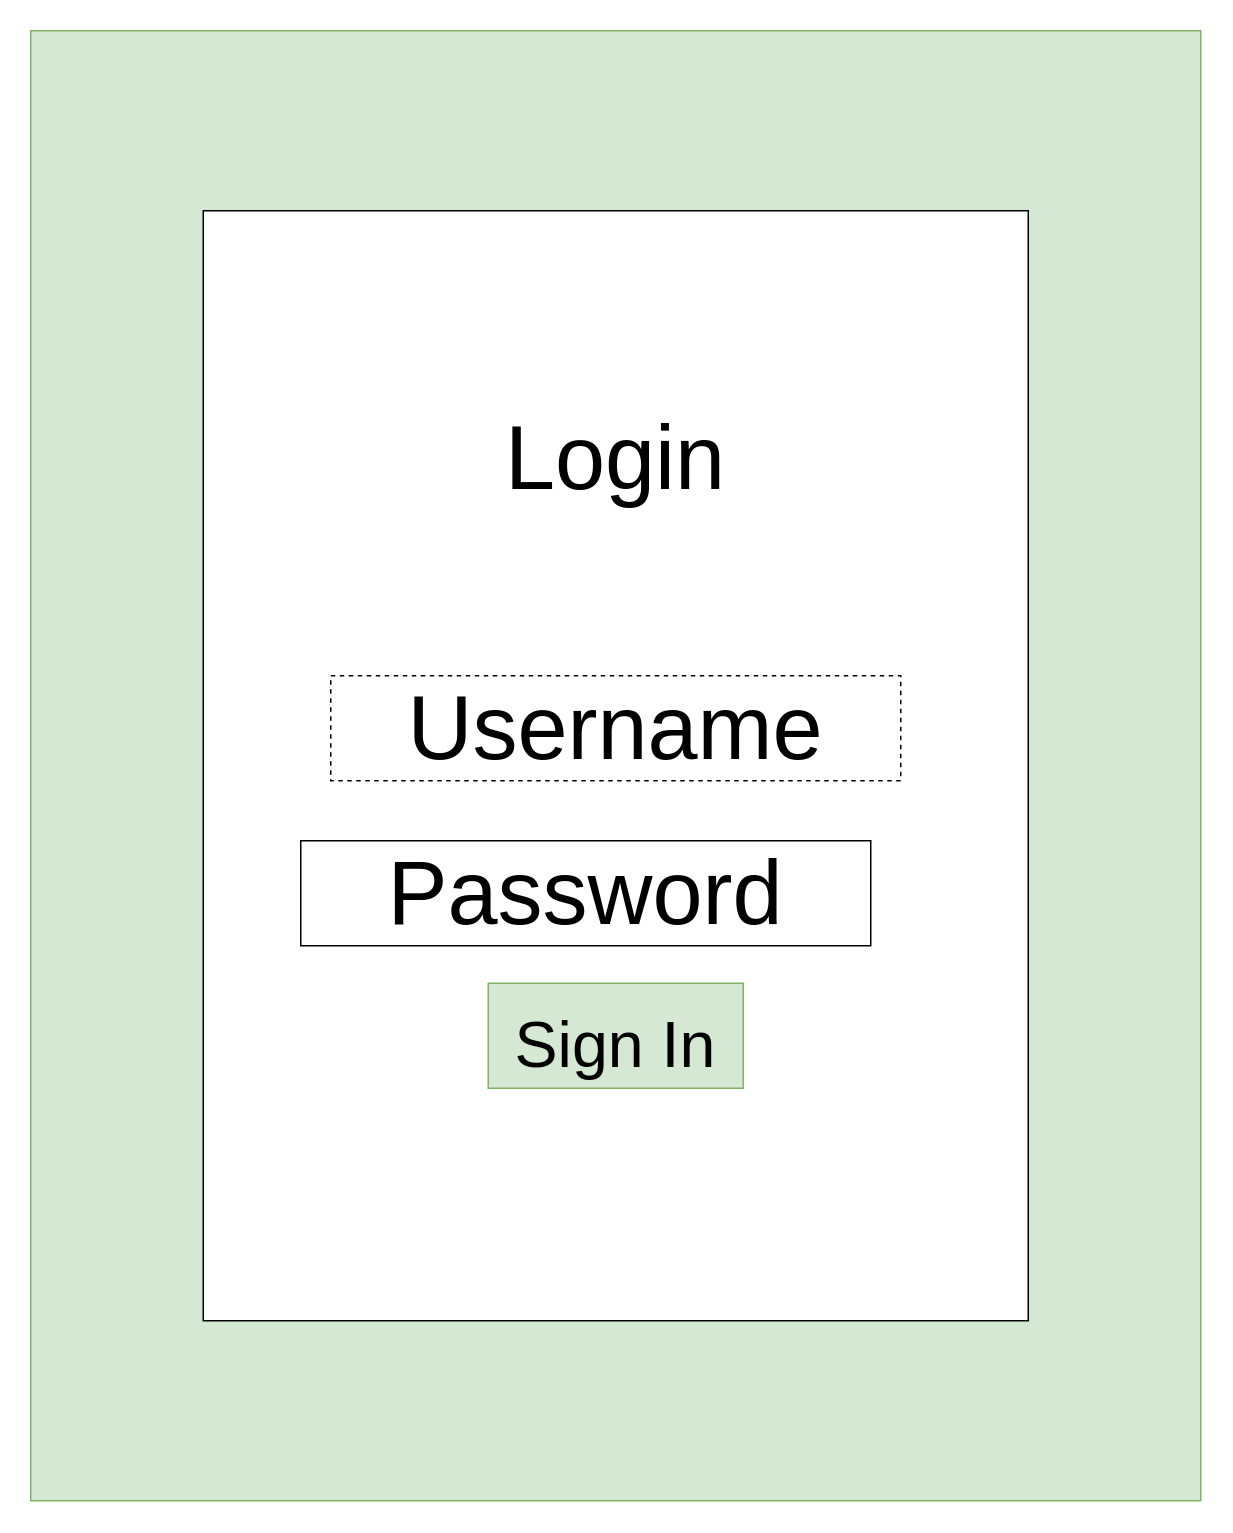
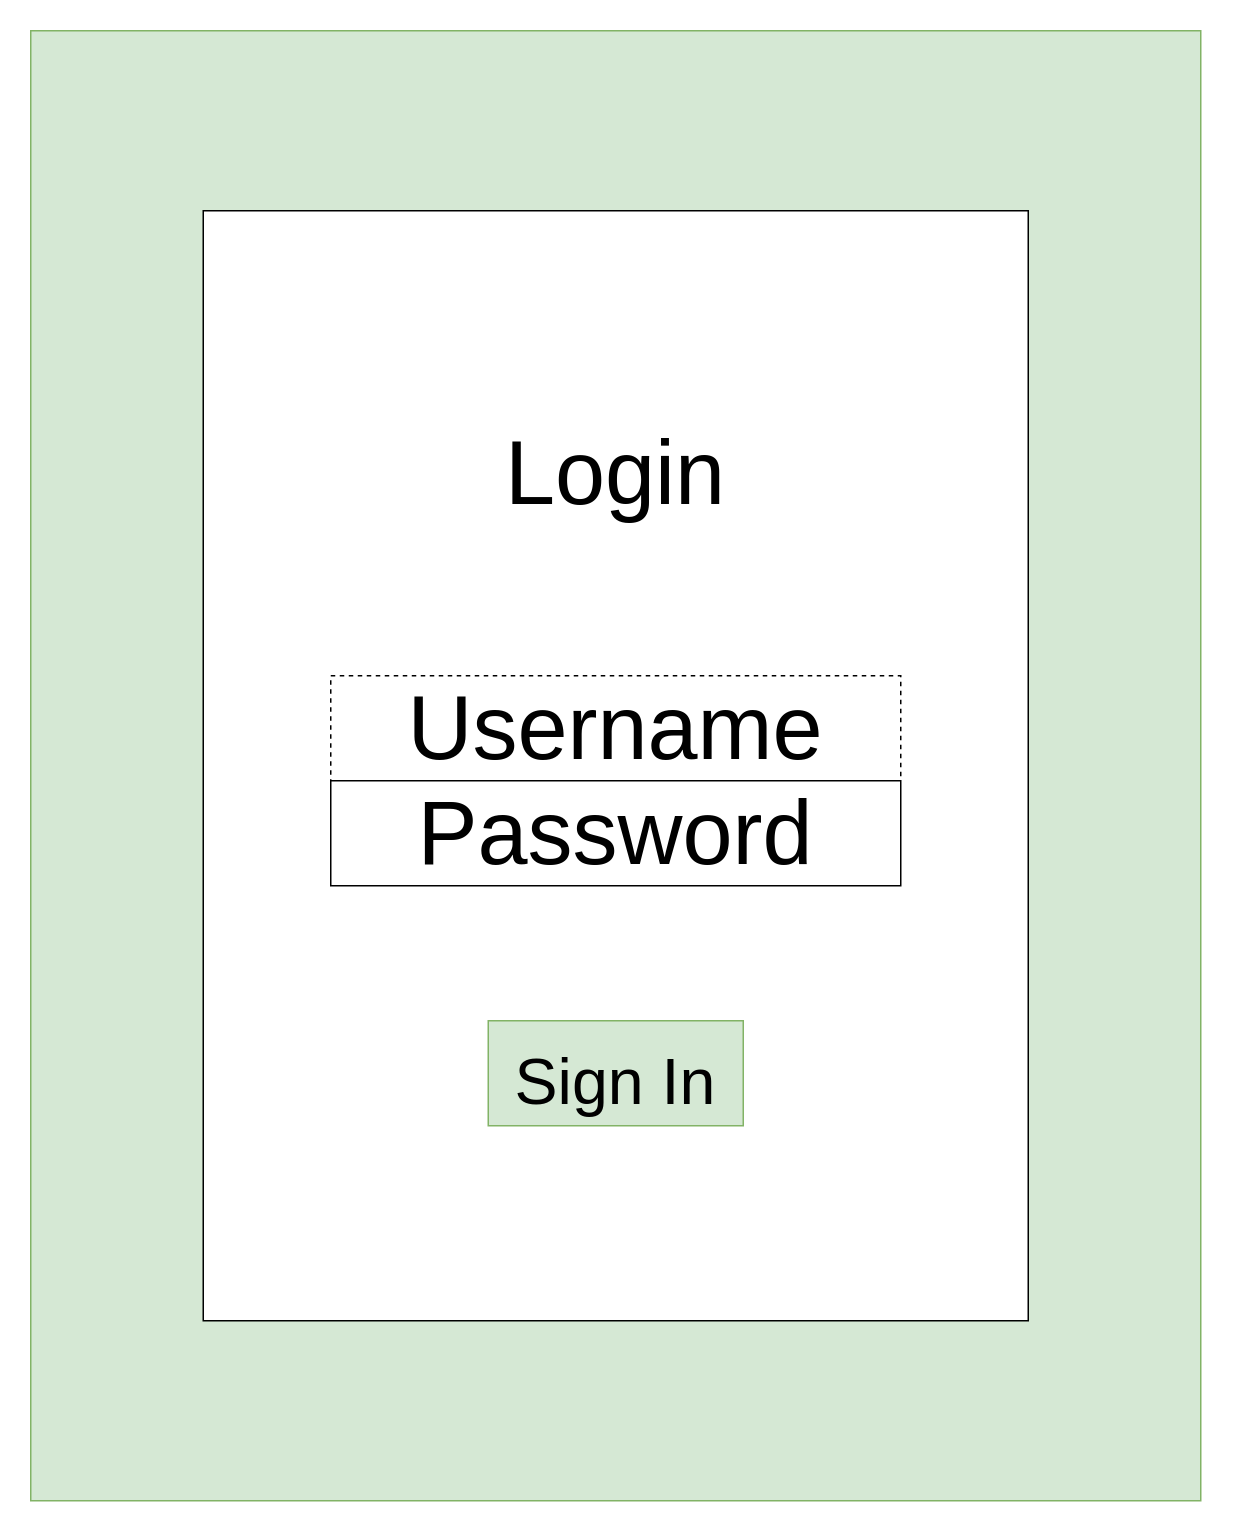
node "Login": moved (616, 458) -> (616, 473)
node "Password": moved (586, 893) -> (616, 833)
node "Sign In": moved (616, 1036) -> (616, 1073)
